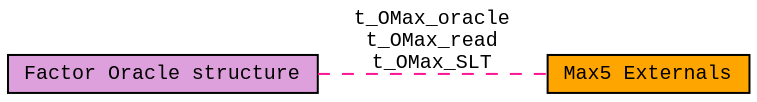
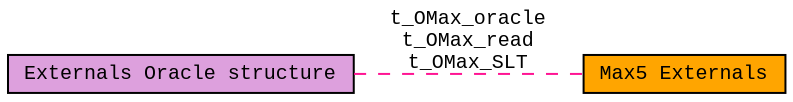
node "Factor Oracle structure": label "Factor Oracle structure" -> "Externals Oracle structure"
